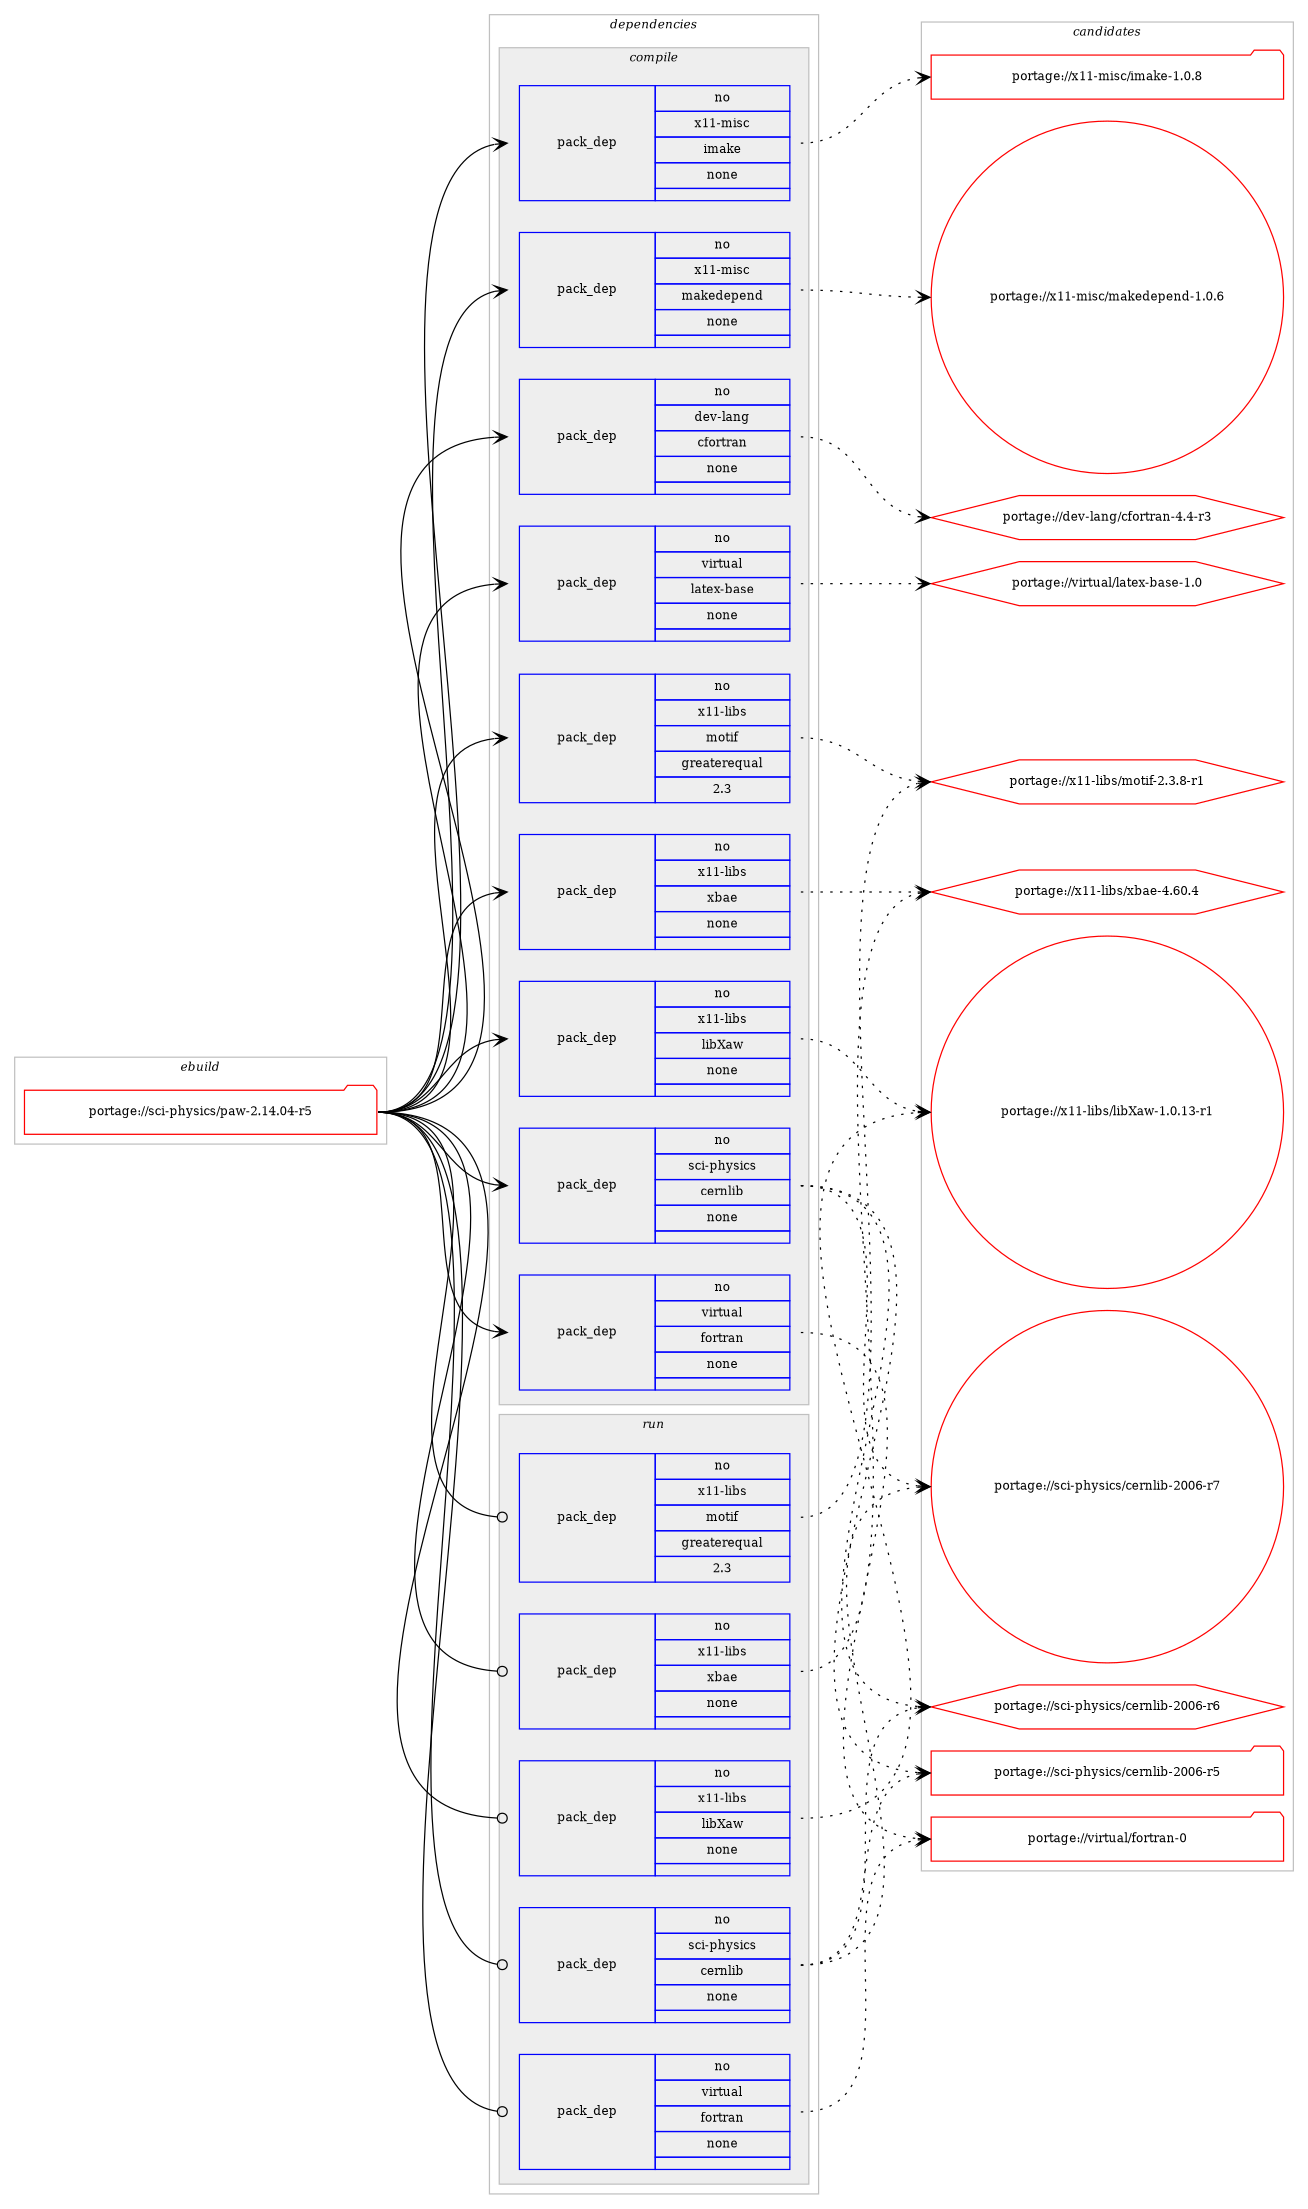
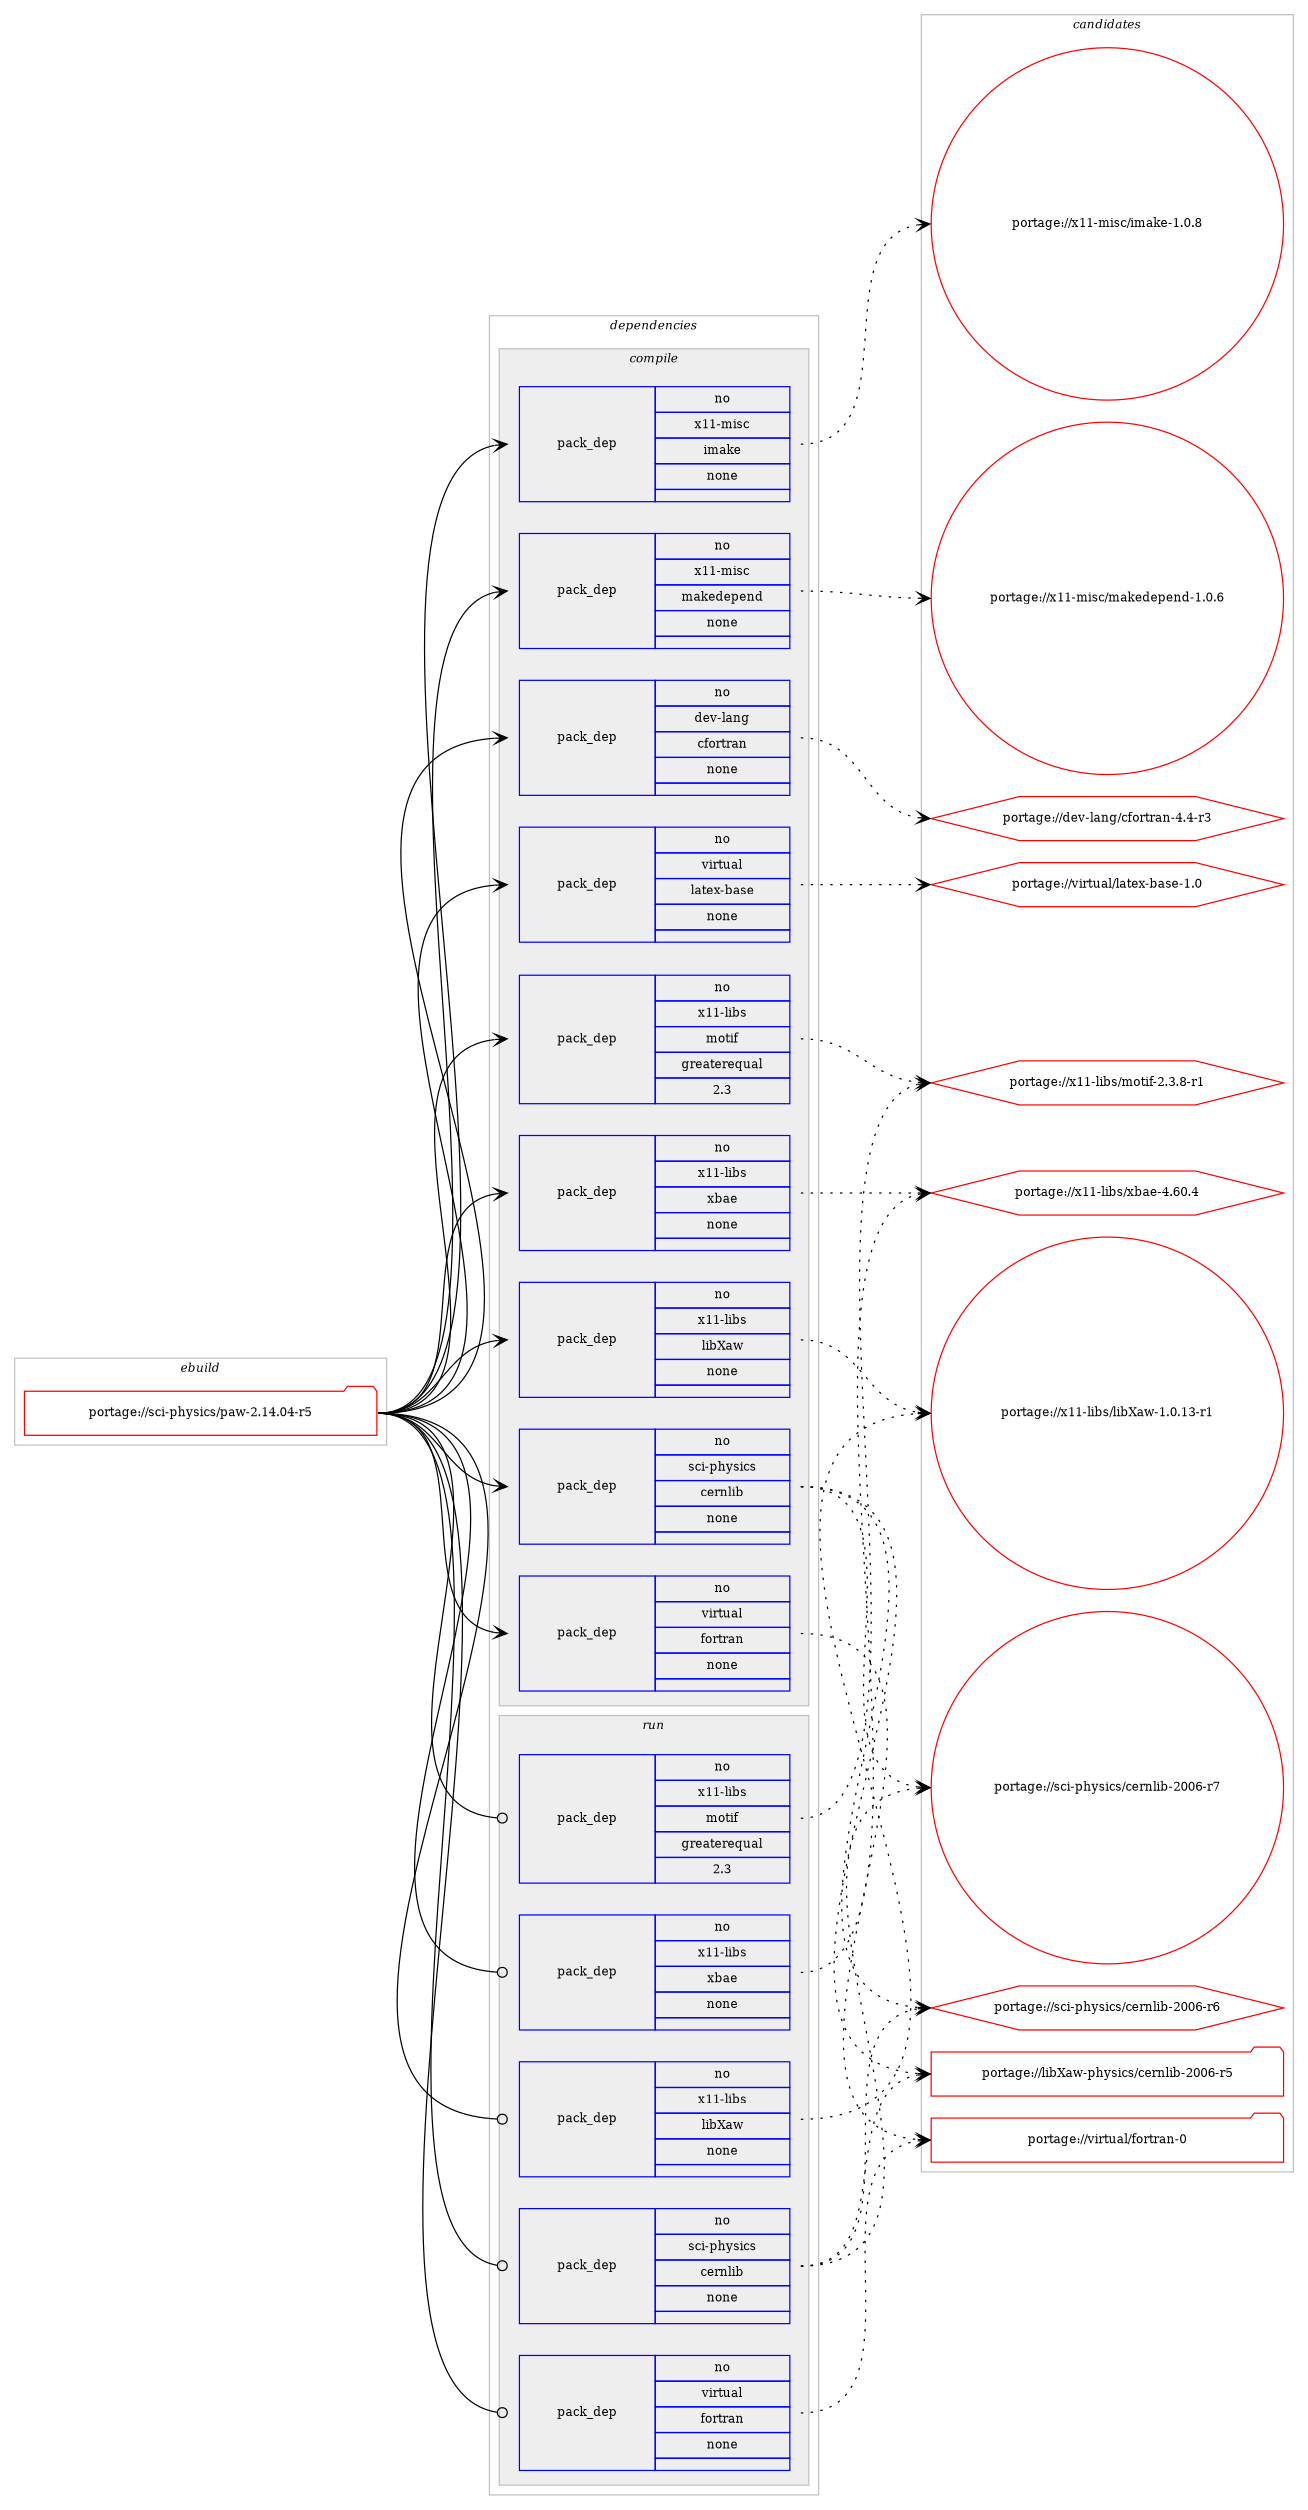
node "portage://x11-misc/imake-1.0.8": shape folder -> circle
node "portage://sci-physics/cernlib-2006-r5": label "portage://sci-physics/cernlib-2006-r5" -> "portage://libXaw-physics/cernlib-2006-r5"
